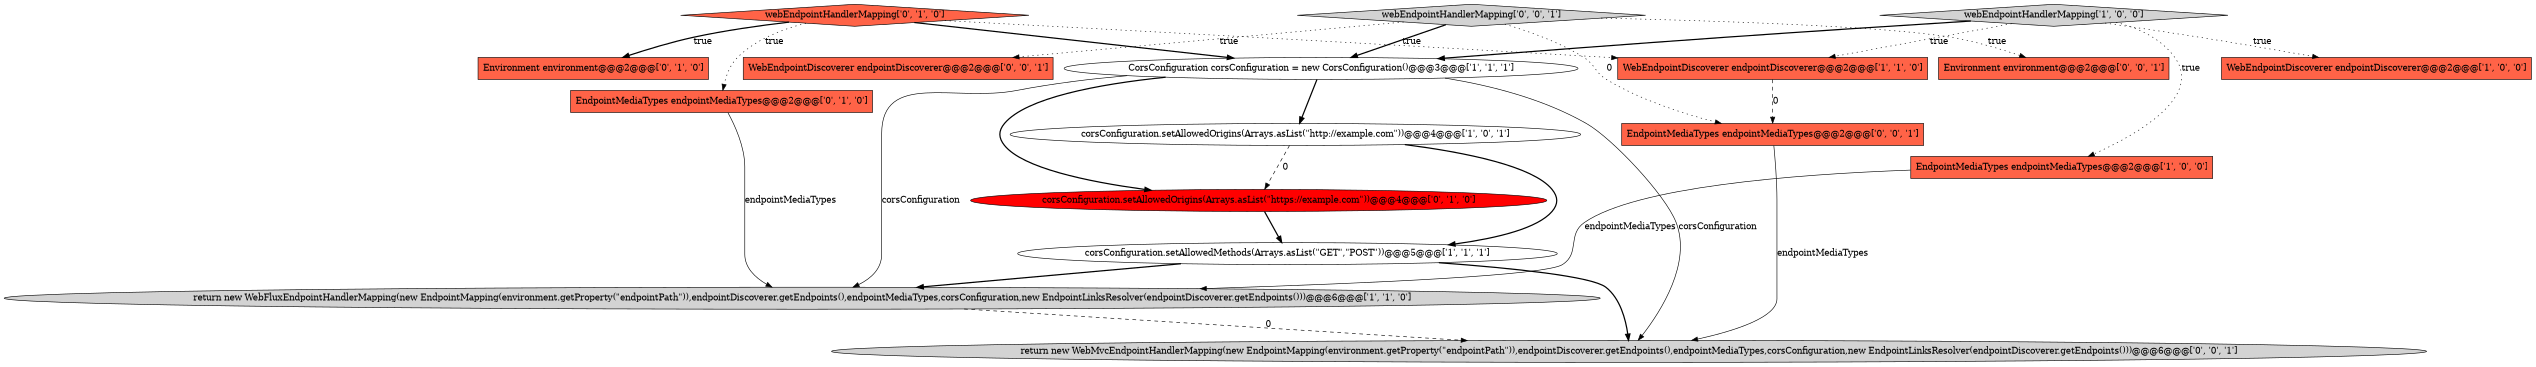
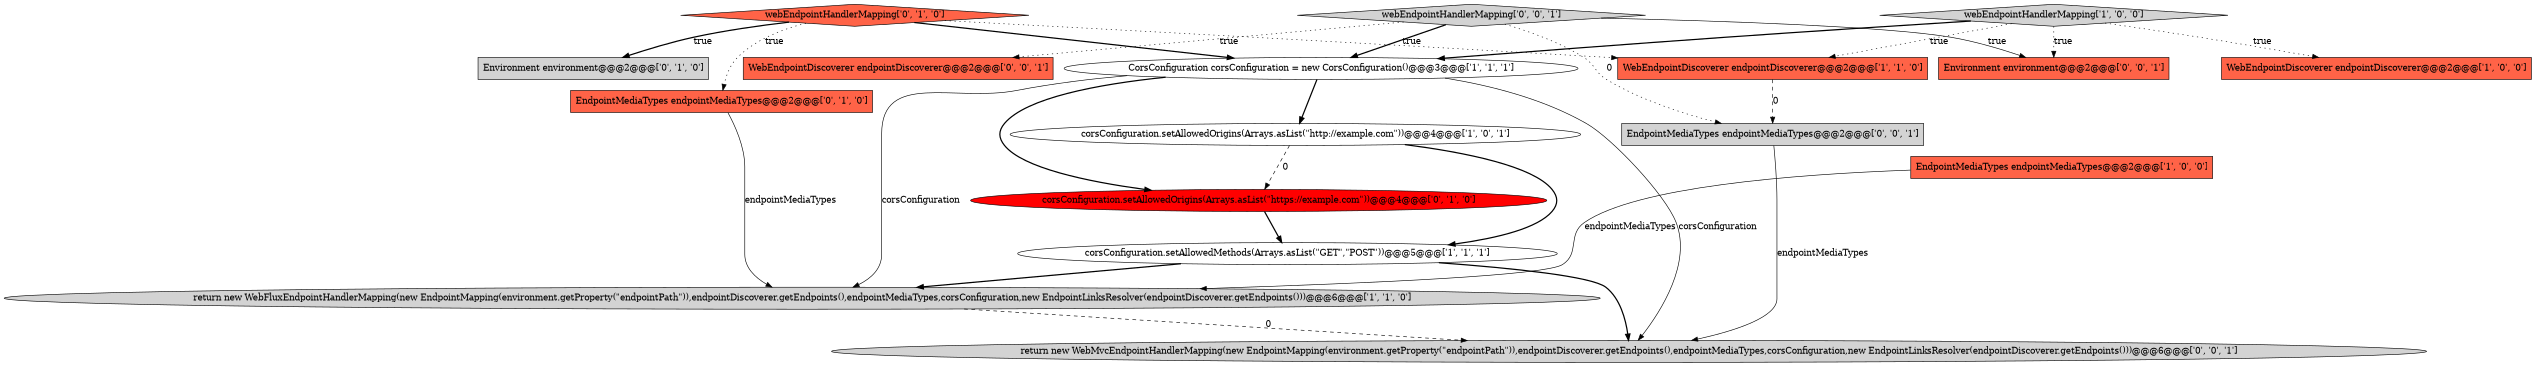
edge "webEndpointHandlerMapping['0', '0', '1']" -> "Environment environment@@@2@@@['0', '0', '1']": style dotted -> solid
node "Environment environment@@@2@@@['0', '1', '0']": fillcolor tomato -> lightgray
edge "webEndpointHandlerMapping['1', '0', '0']" -> "EndpointMediaTypes endpointMediaTypes@@@2@@@['1', '0', '0']": now "webEndpointHandlerMapping['1', '0', '0']" -> "Environment environment@@@2@@@['0', '0', '1']"
node "EndpointMediaTypes endpointMediaTypes@@@2@@@['0', '0', '1']": fillcolor tomato -> lightgray
